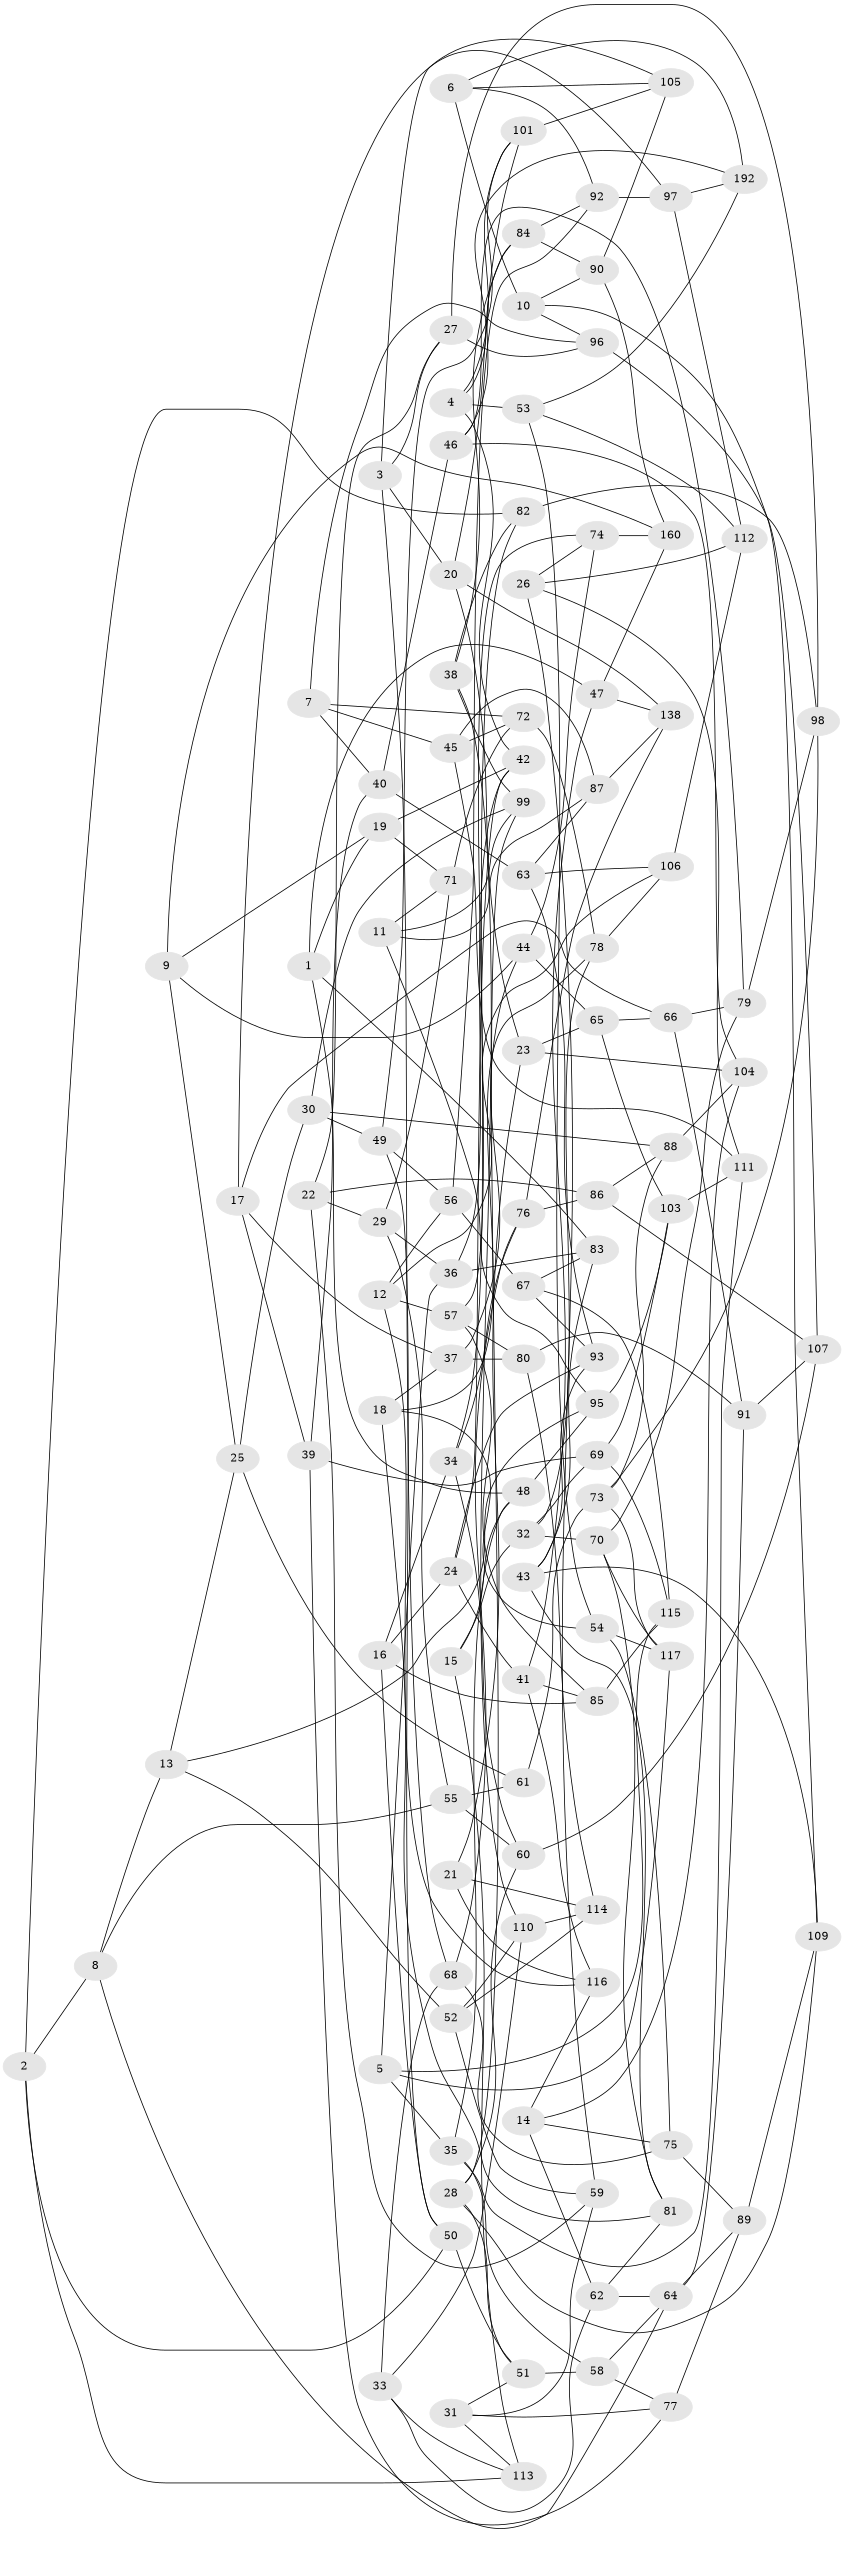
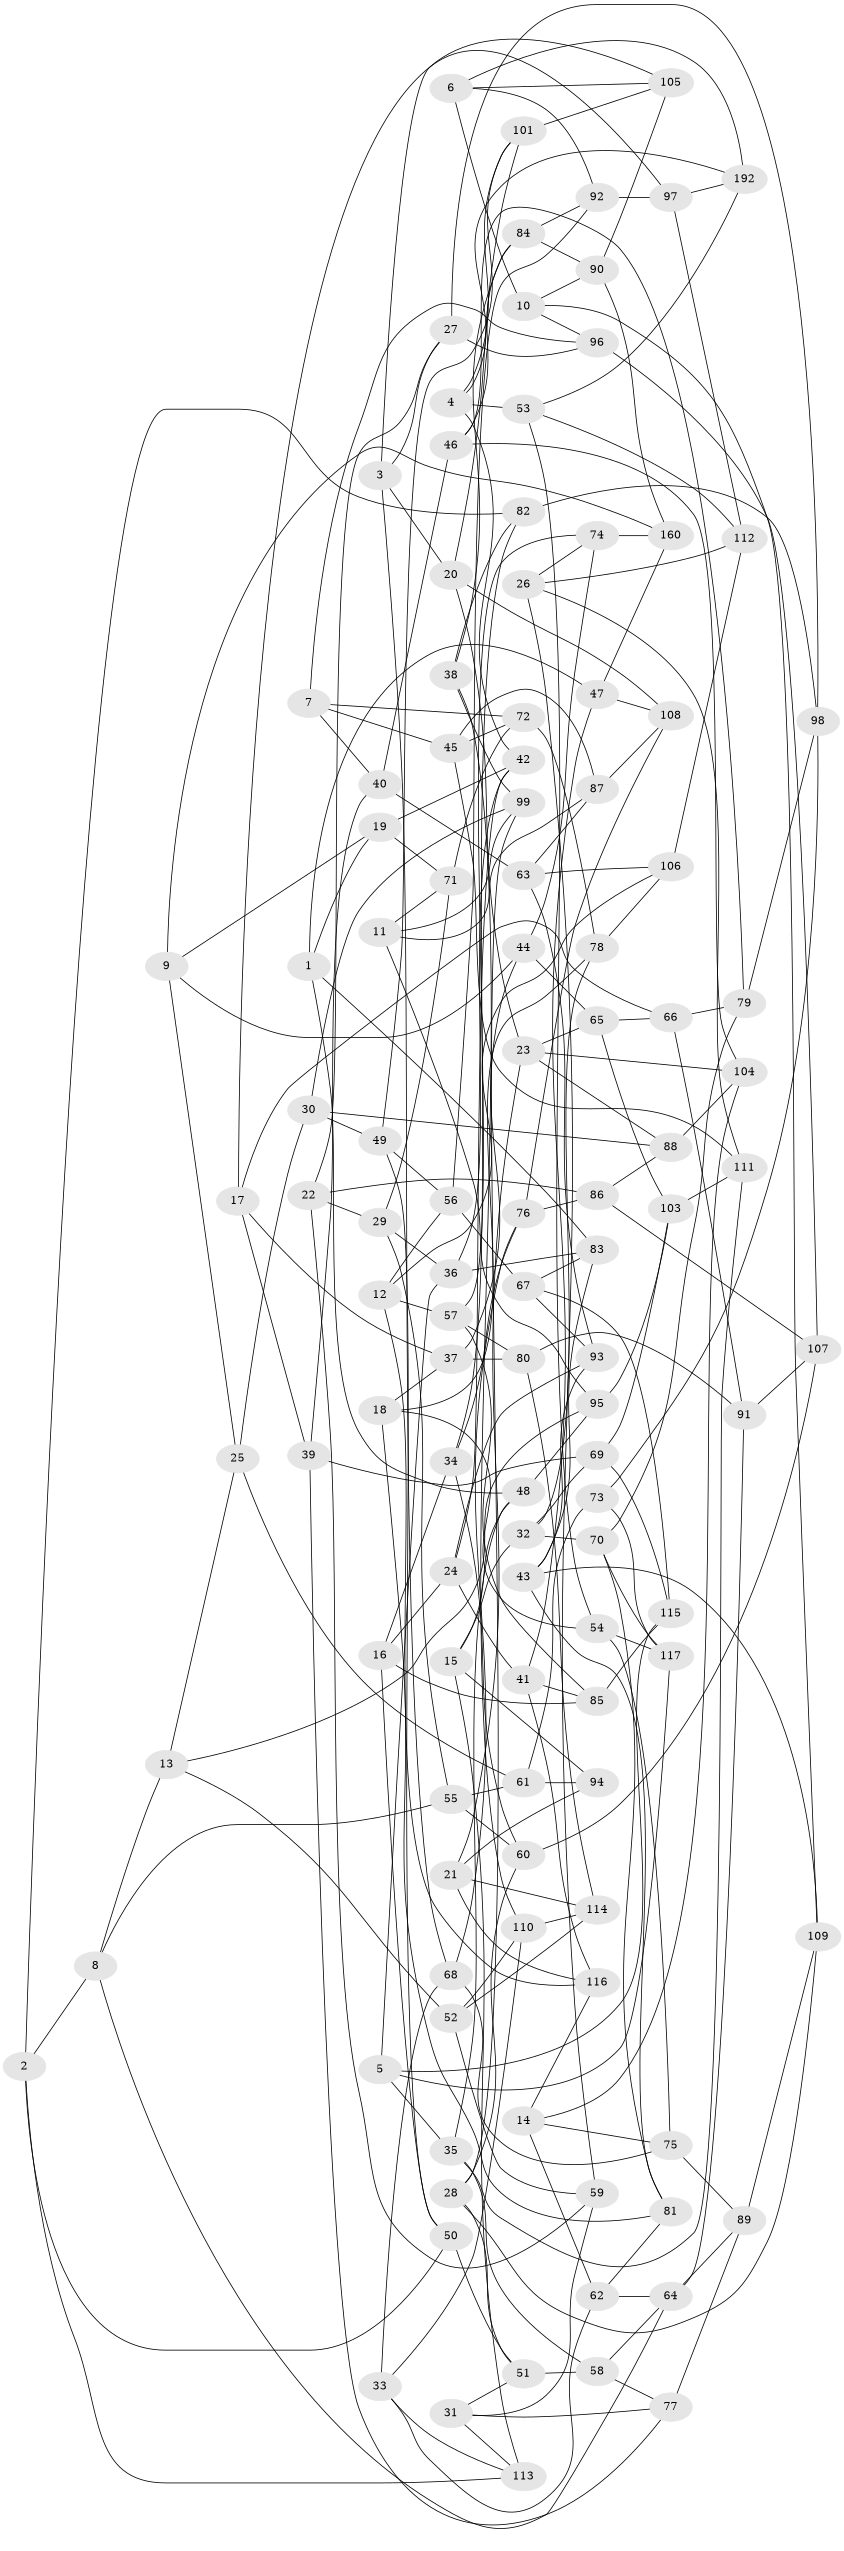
node "138": label "138" -> "108"
edge "88" -- "73": now "88" -- "23"
node "94": added
